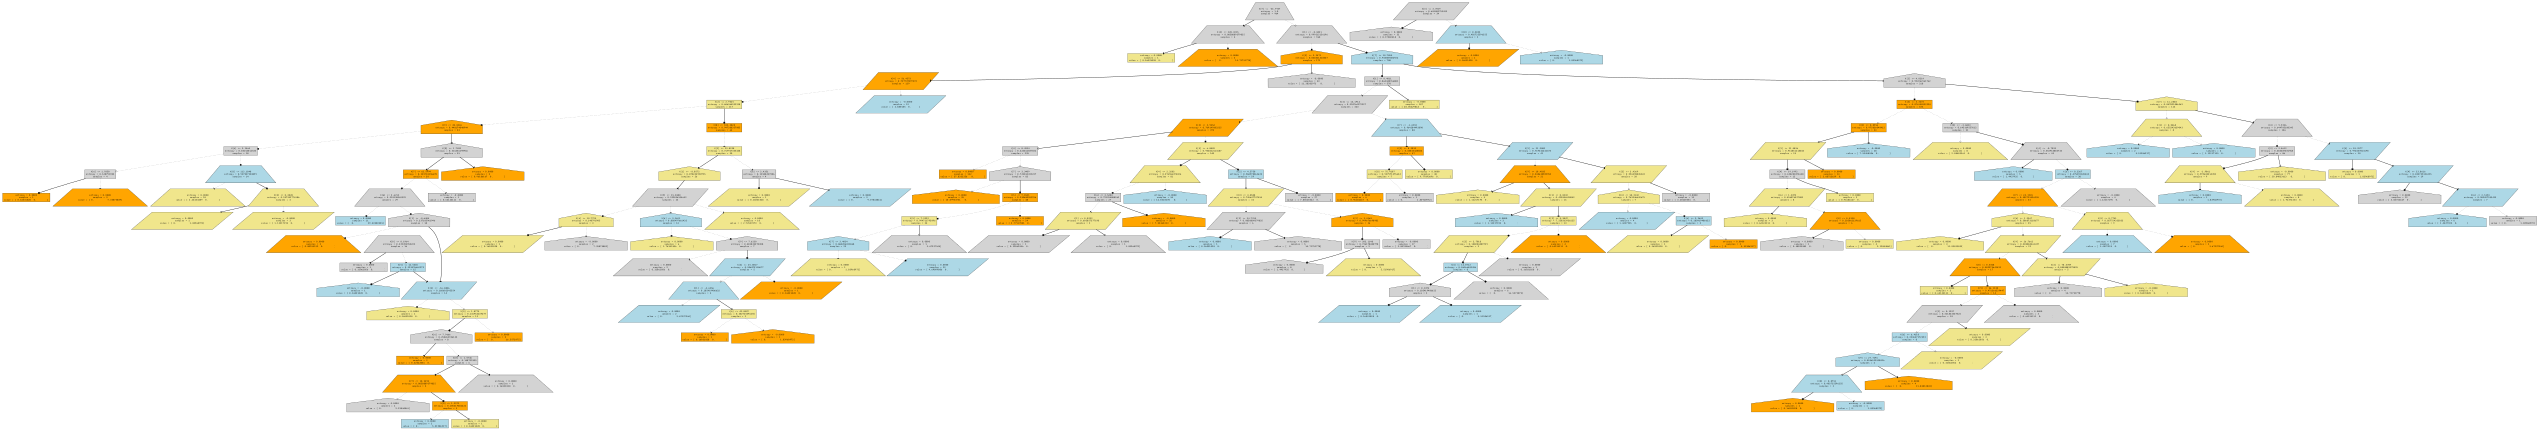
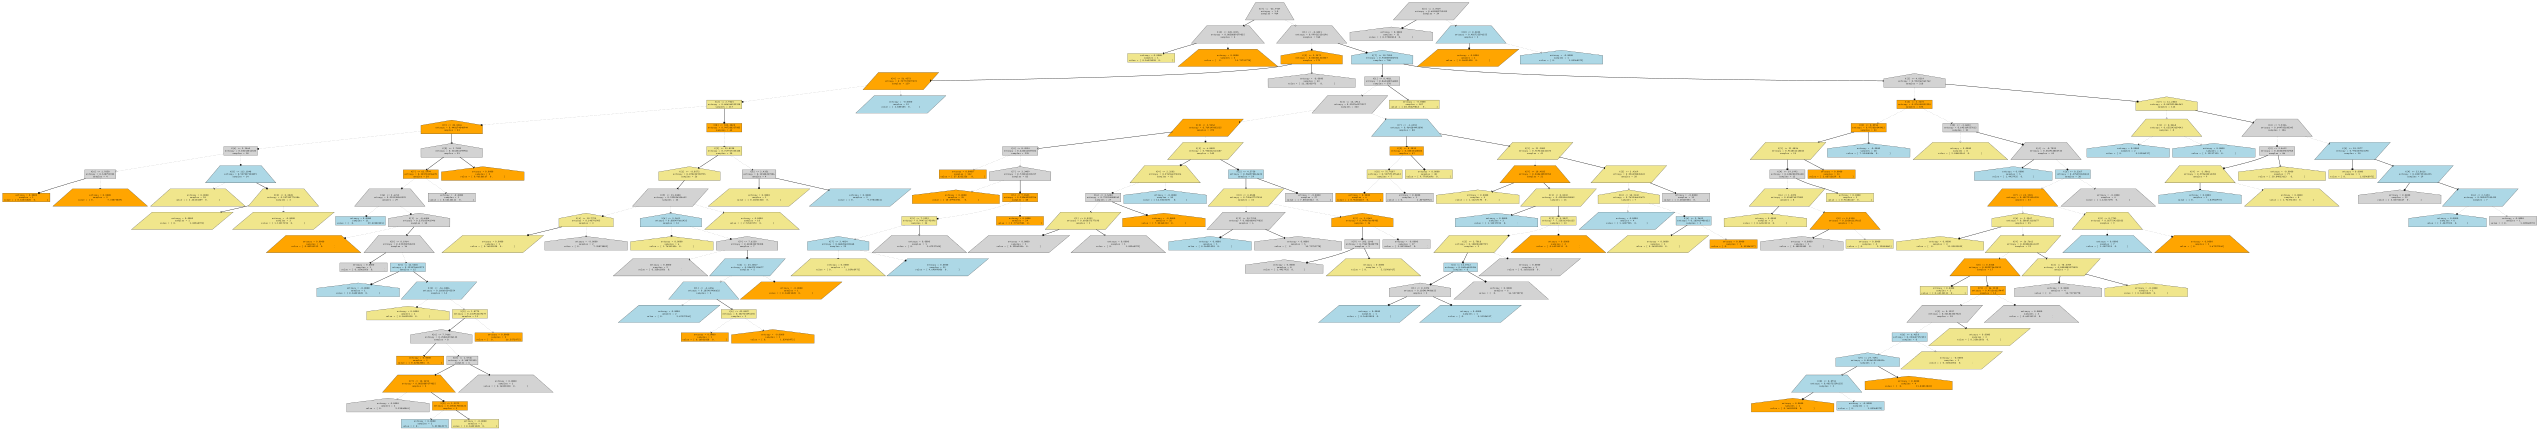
node "X[9] <= 21.2082 entropy = 0.769346642675 samples = 41": fillcolor lightblue -> khaki
edge "X[1] <= -0.6404 entropy = 0.337185961946 samples = 18" -> "X[5] <= -16.8836 entropy = 0.168602345554 samples = 14": now "X[1] <= -0.6404 entropy = 0.337185961946 samples = 18" -> "X[0] <= 0.1964 entropy = 0.239495955222 samples = 16"
